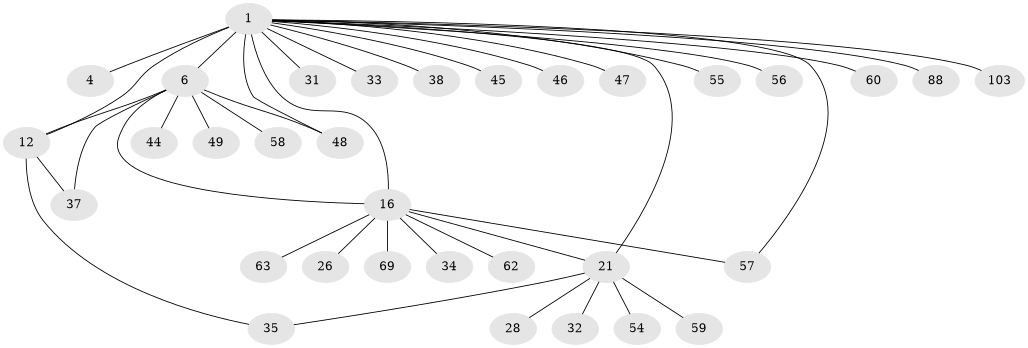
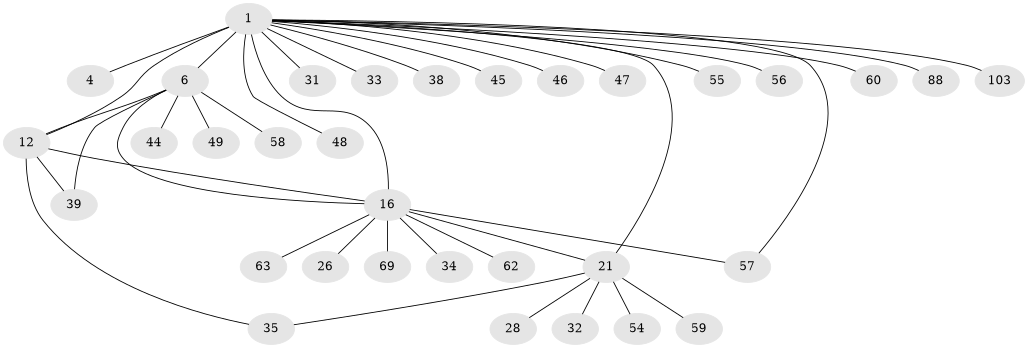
edge "6" -- "48": removed
edge "12" -- "16": added
node "37": label "37" -> "39"
